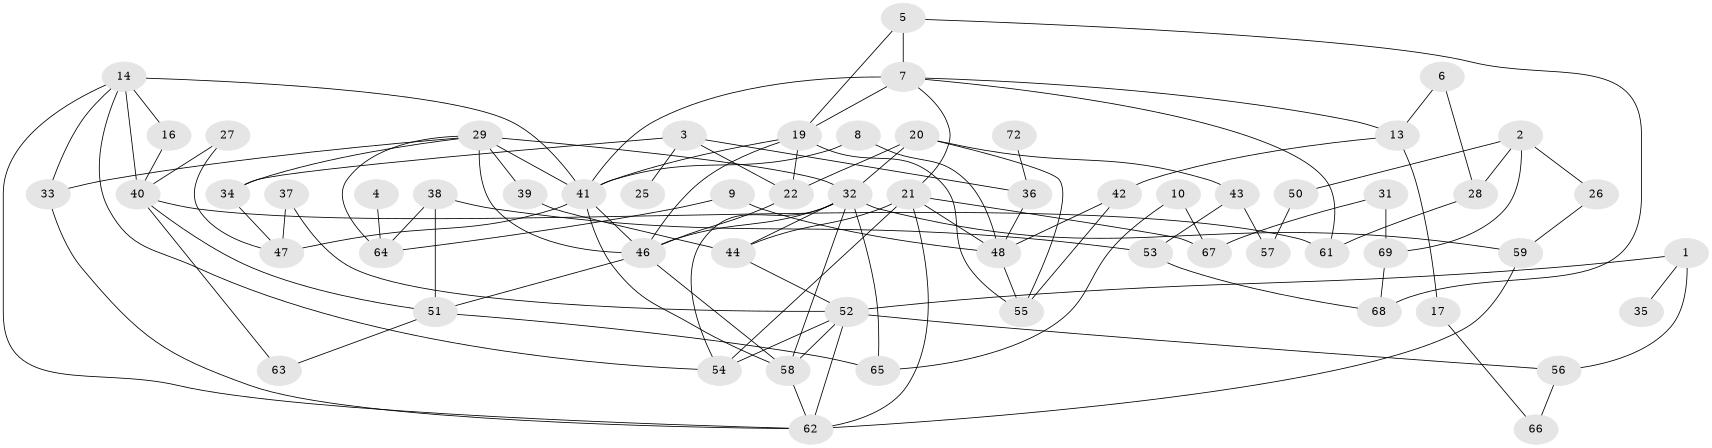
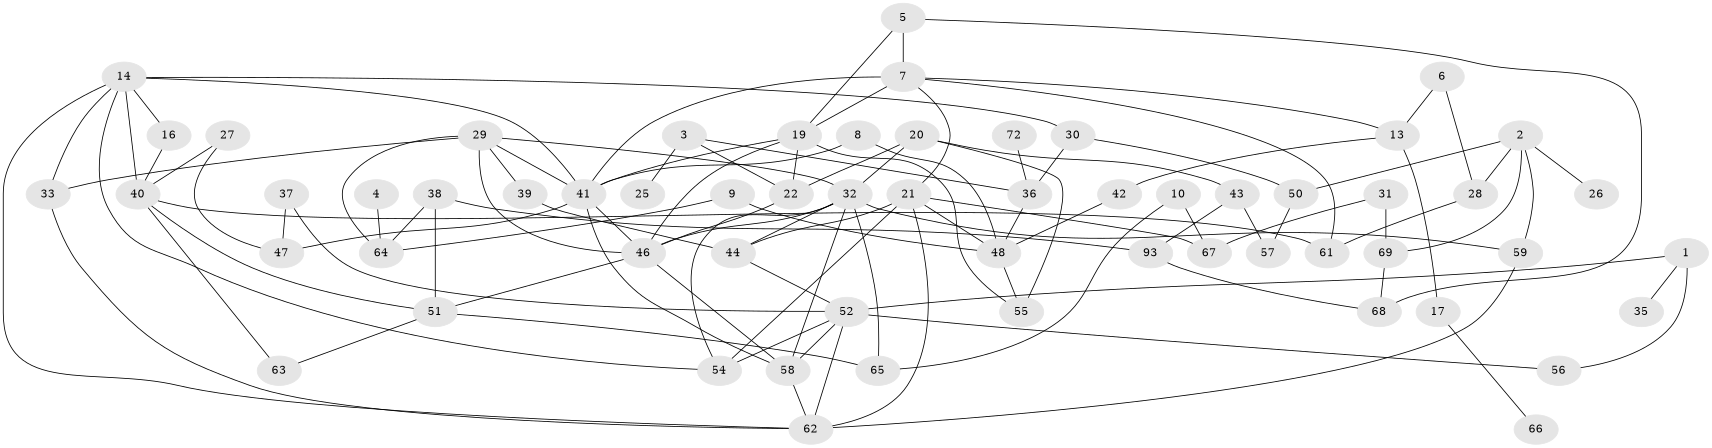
node "30": added
node "34": removed
edge "26" -- "59": now "2" -- "59"
edge "42" -- "55": removed
node "53": label "53" -> "93"
edge "56" -- "66": removed
